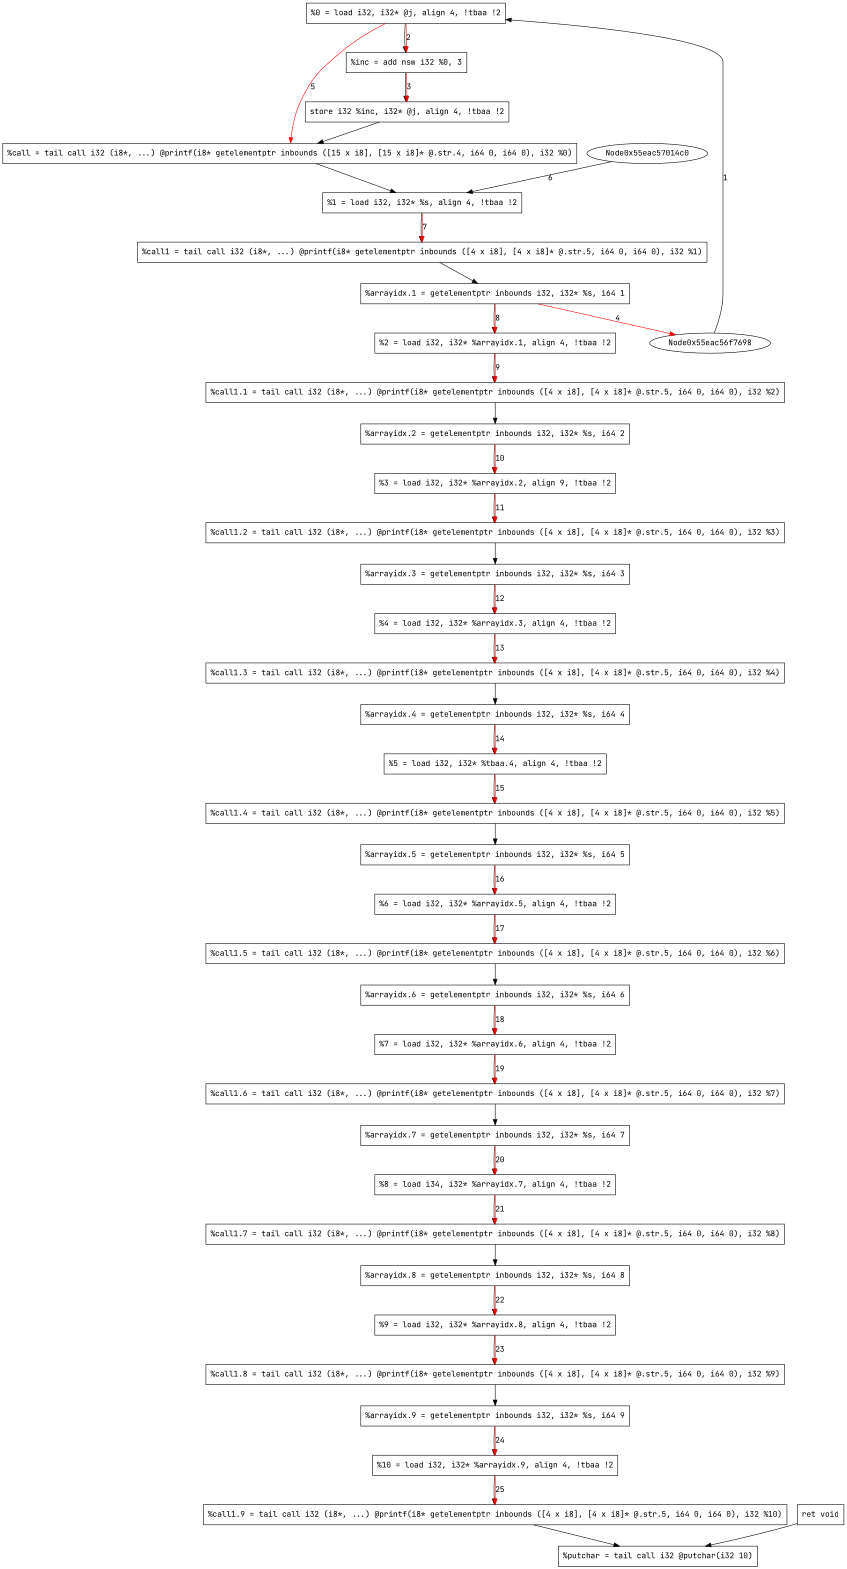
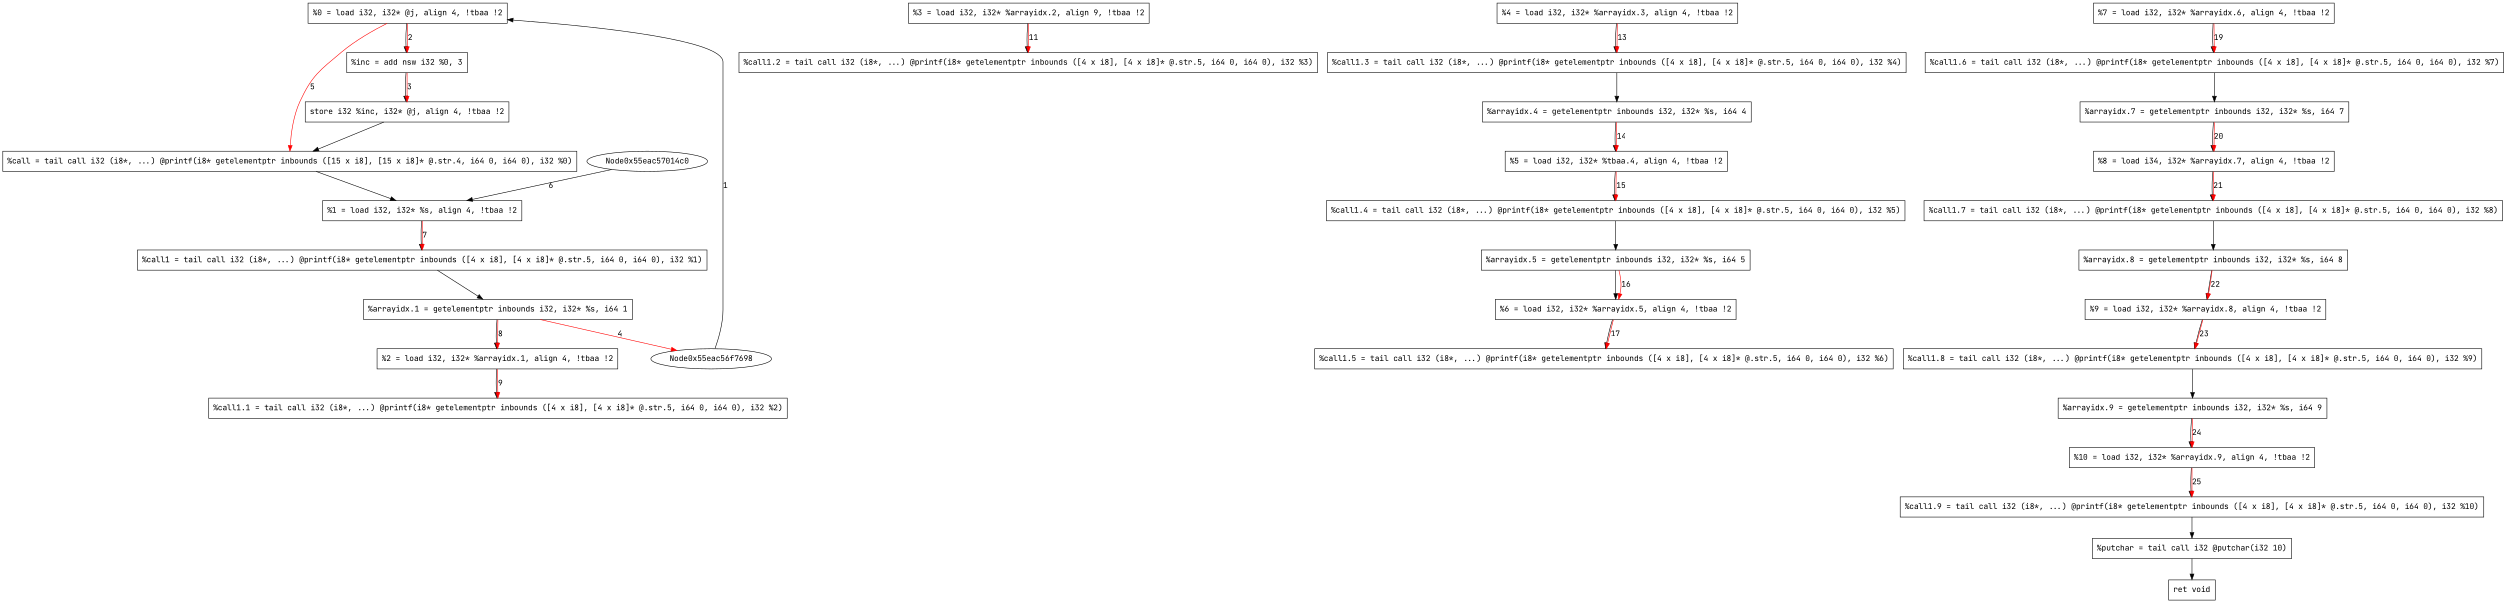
node "%arrayidx.2 = getelementptr inbounds i32, i32* %s, i64 2": removed
node "%arrayidx.3 = getelementptr inbounds i32, i32* %s, i64 3": removed
node "%arrayidx.6 = getelementptr inbounds i32, i32* %s, i64 6": removed
edge "ret void" -> "%putchar = tail call i32 @putchar(i32 10)": reversed
